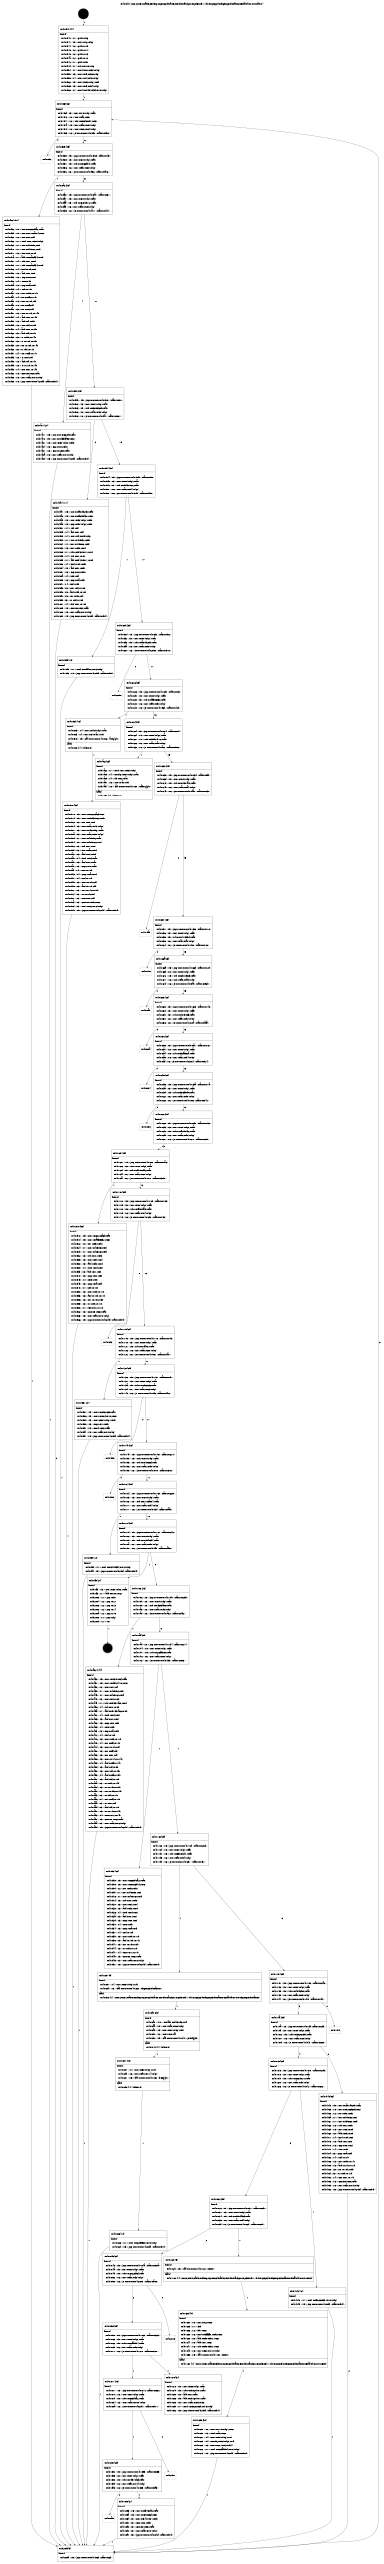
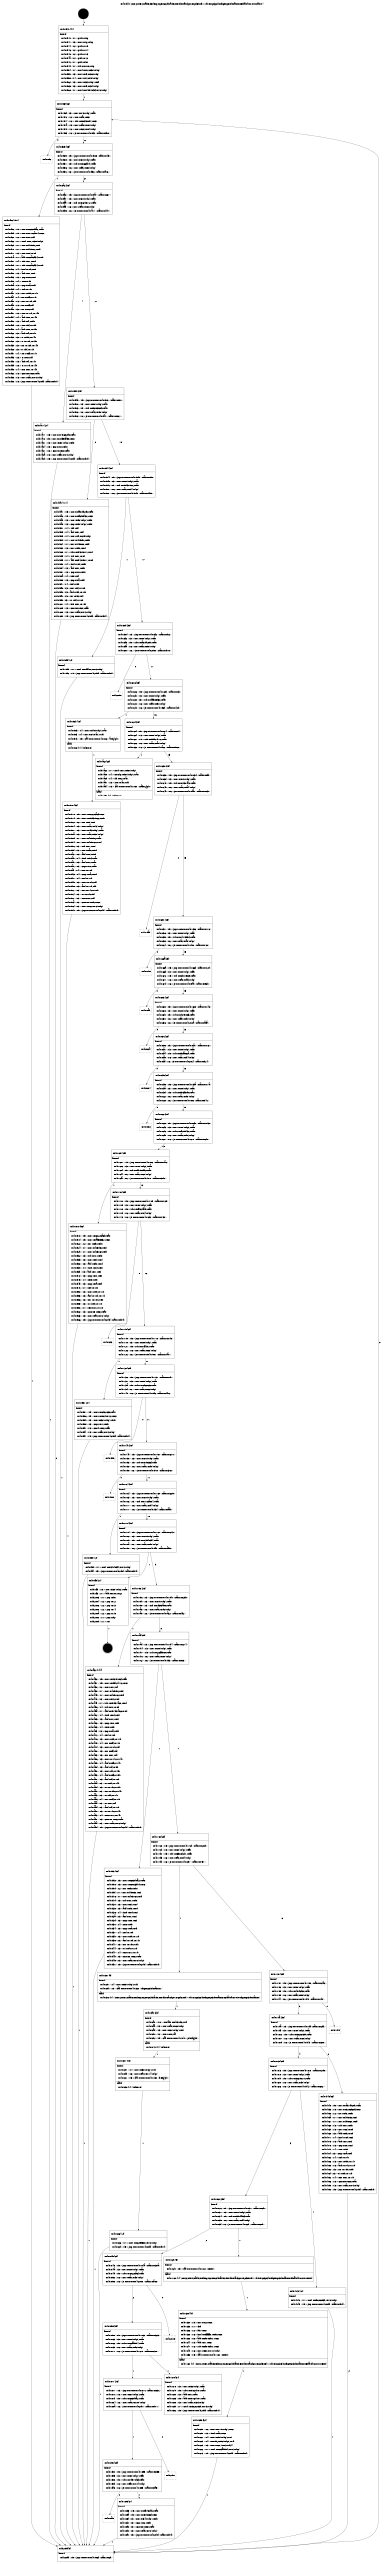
edge "0x401f03 [83]" -> "0x4020bf [5]": added, label "1"
